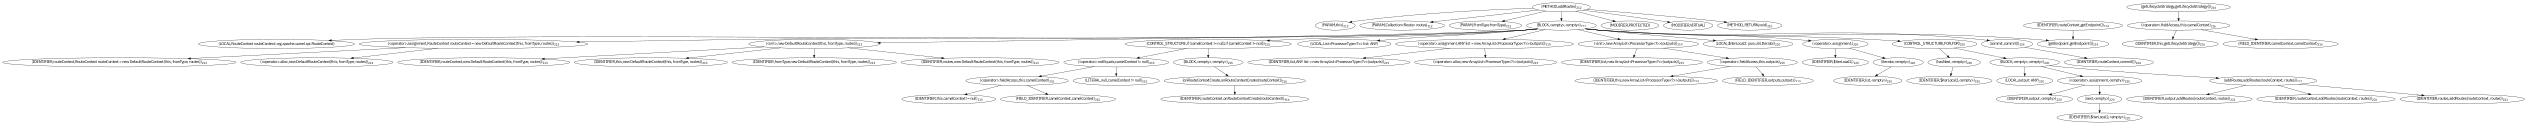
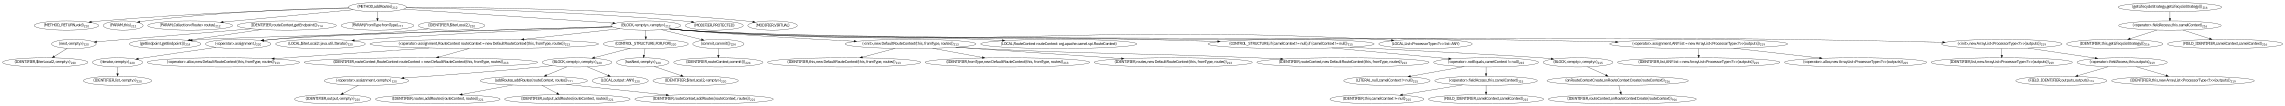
edge "(<operator>.assignment,)" -> "(IDENTIFIER,$iterLocal2,)": reversed
edge "(<operator>.assignment,<empty>)" -> "(next,<empty>)": now "(IDENTIFIER,routeContext,getEndpoint())" -> "(next,<empty>)"
